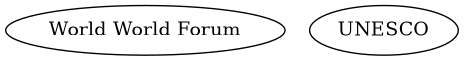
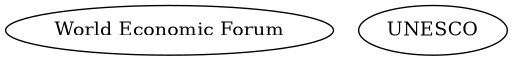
node "World World Forum": label "World World Forum" -> "World Economic Forum"
